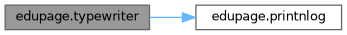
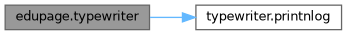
node "edupage.printnlog": label "edupage.printnlog" -> "typewriter.printnlog"
